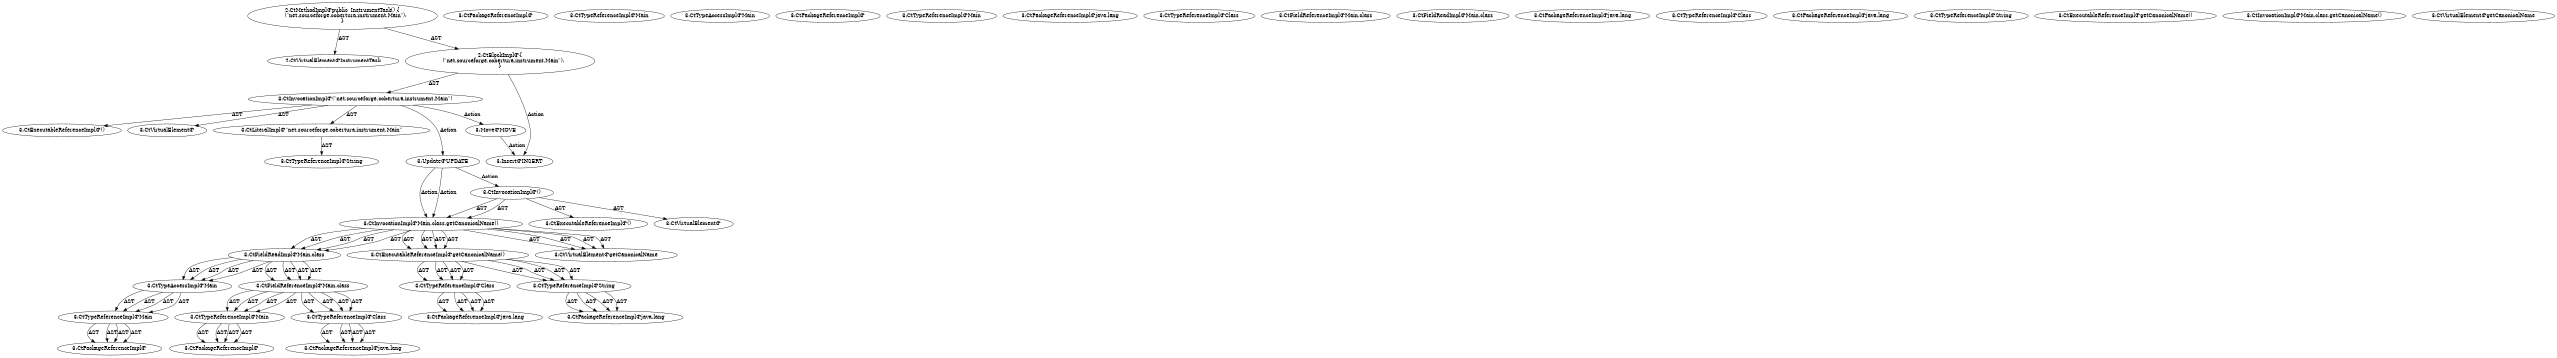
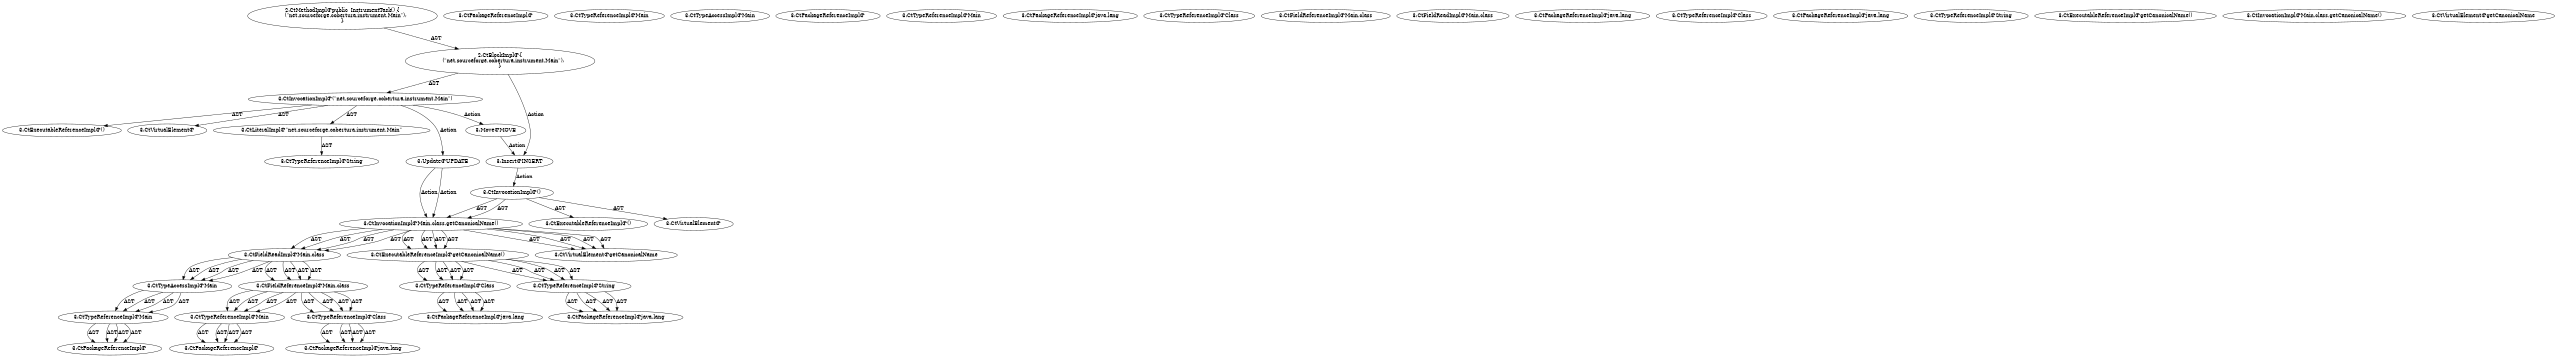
node "2:CtVirtualElement@InstrumentTask": removed
edge "3:Update@UPDATE" -> "3:CtInvocationImpl@()": now "3:Insert@INSERT" -> "3:CtInvocationImpl@()"
